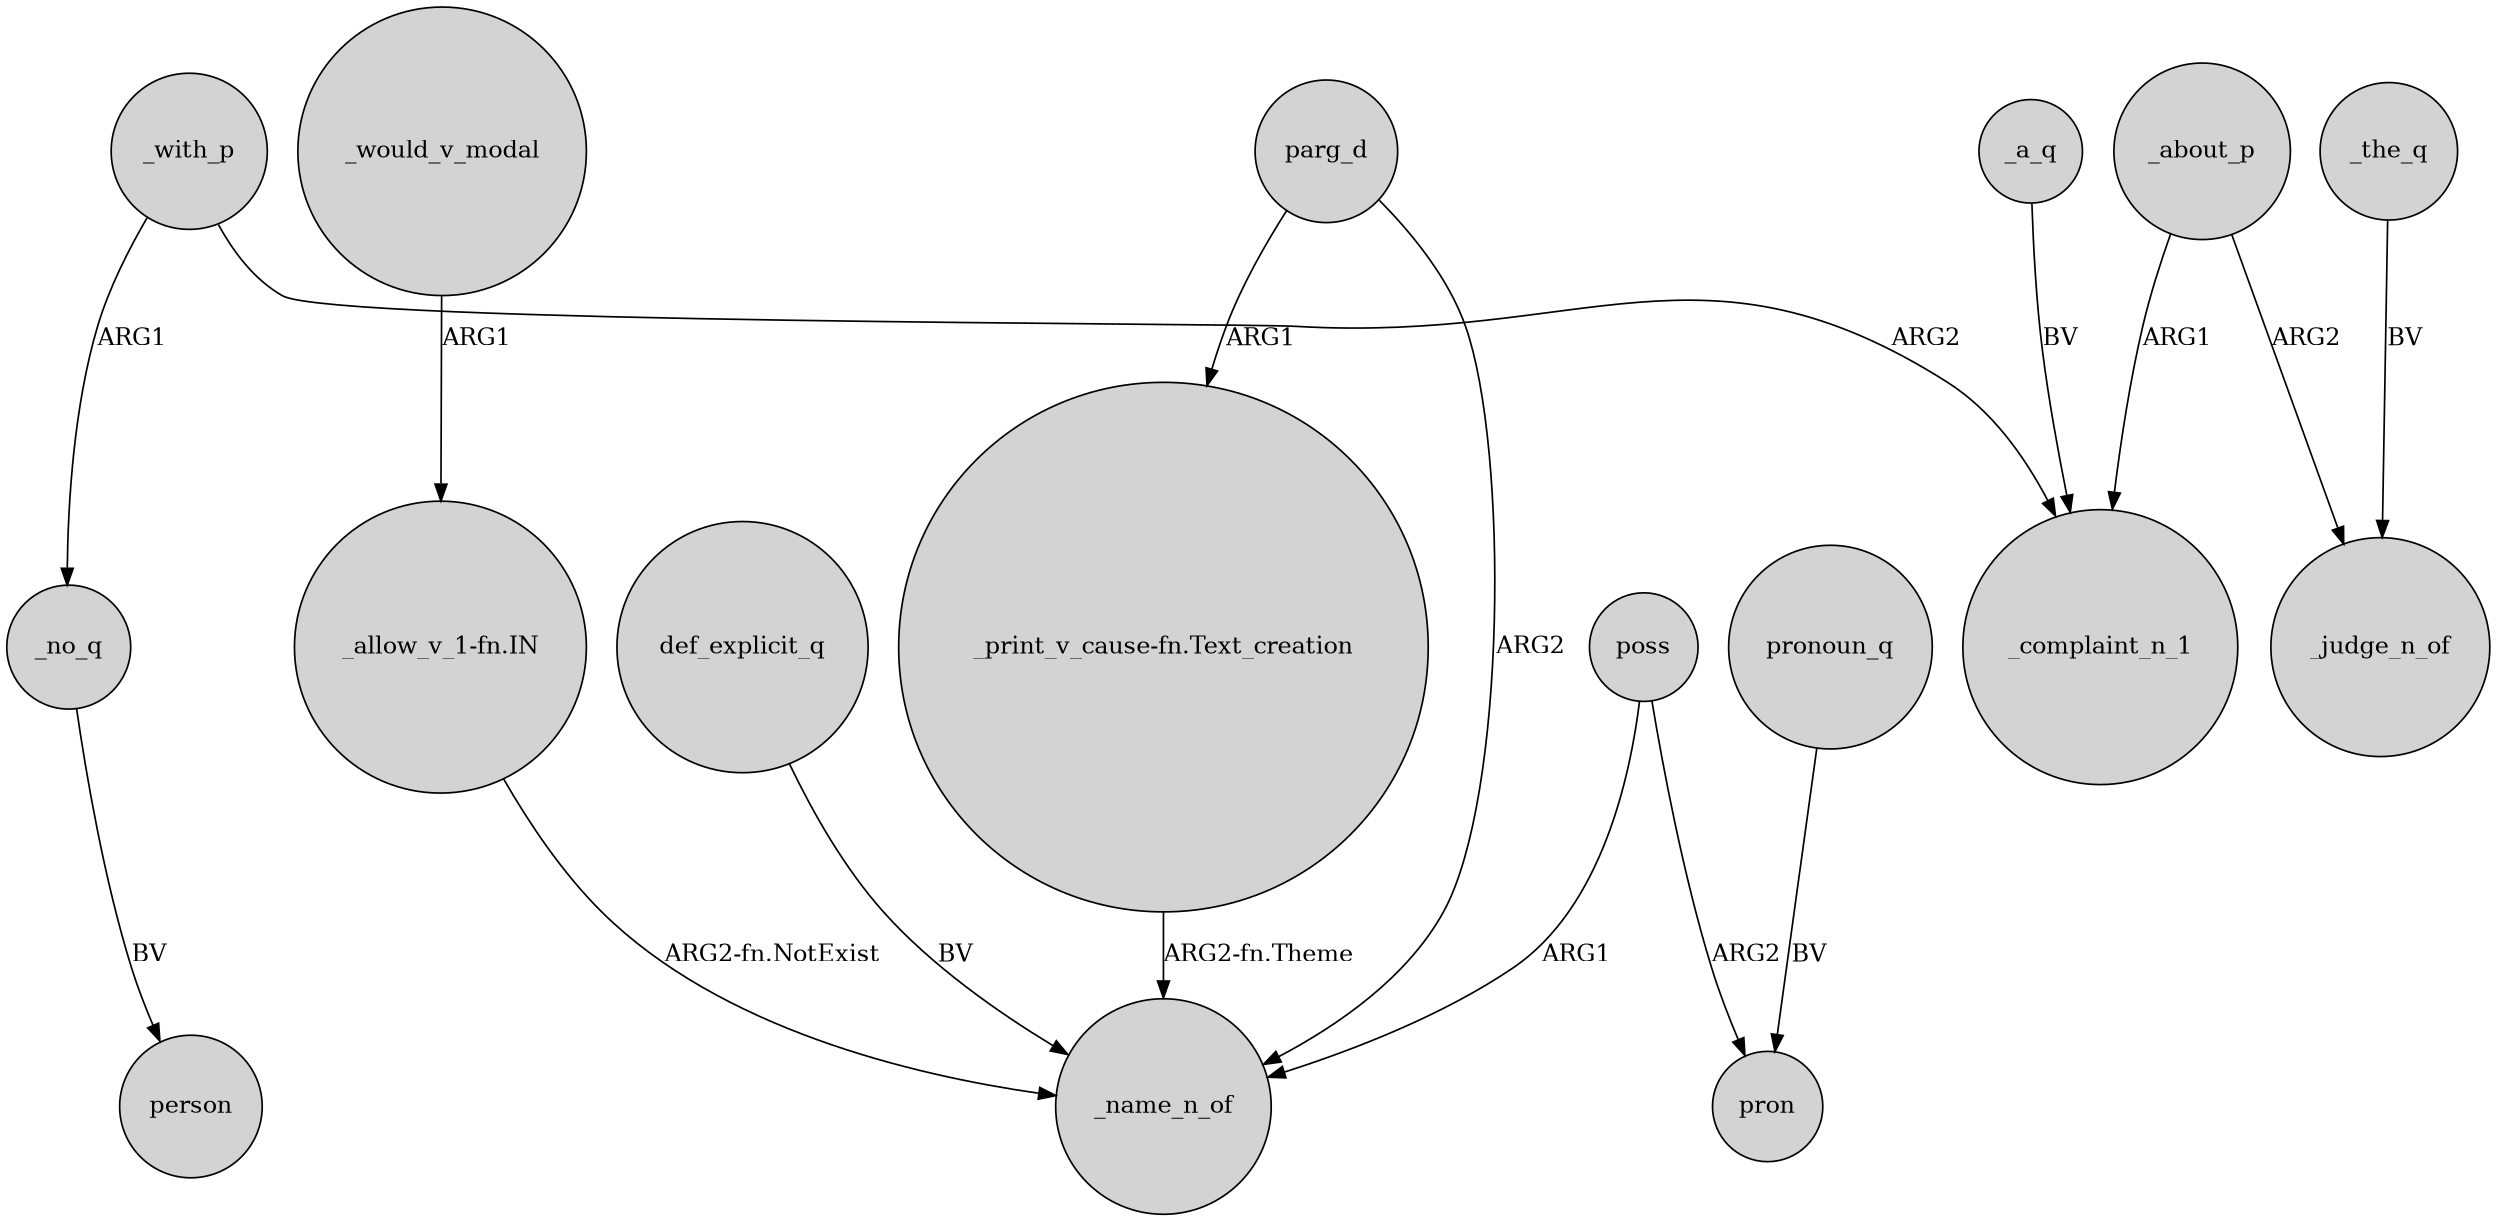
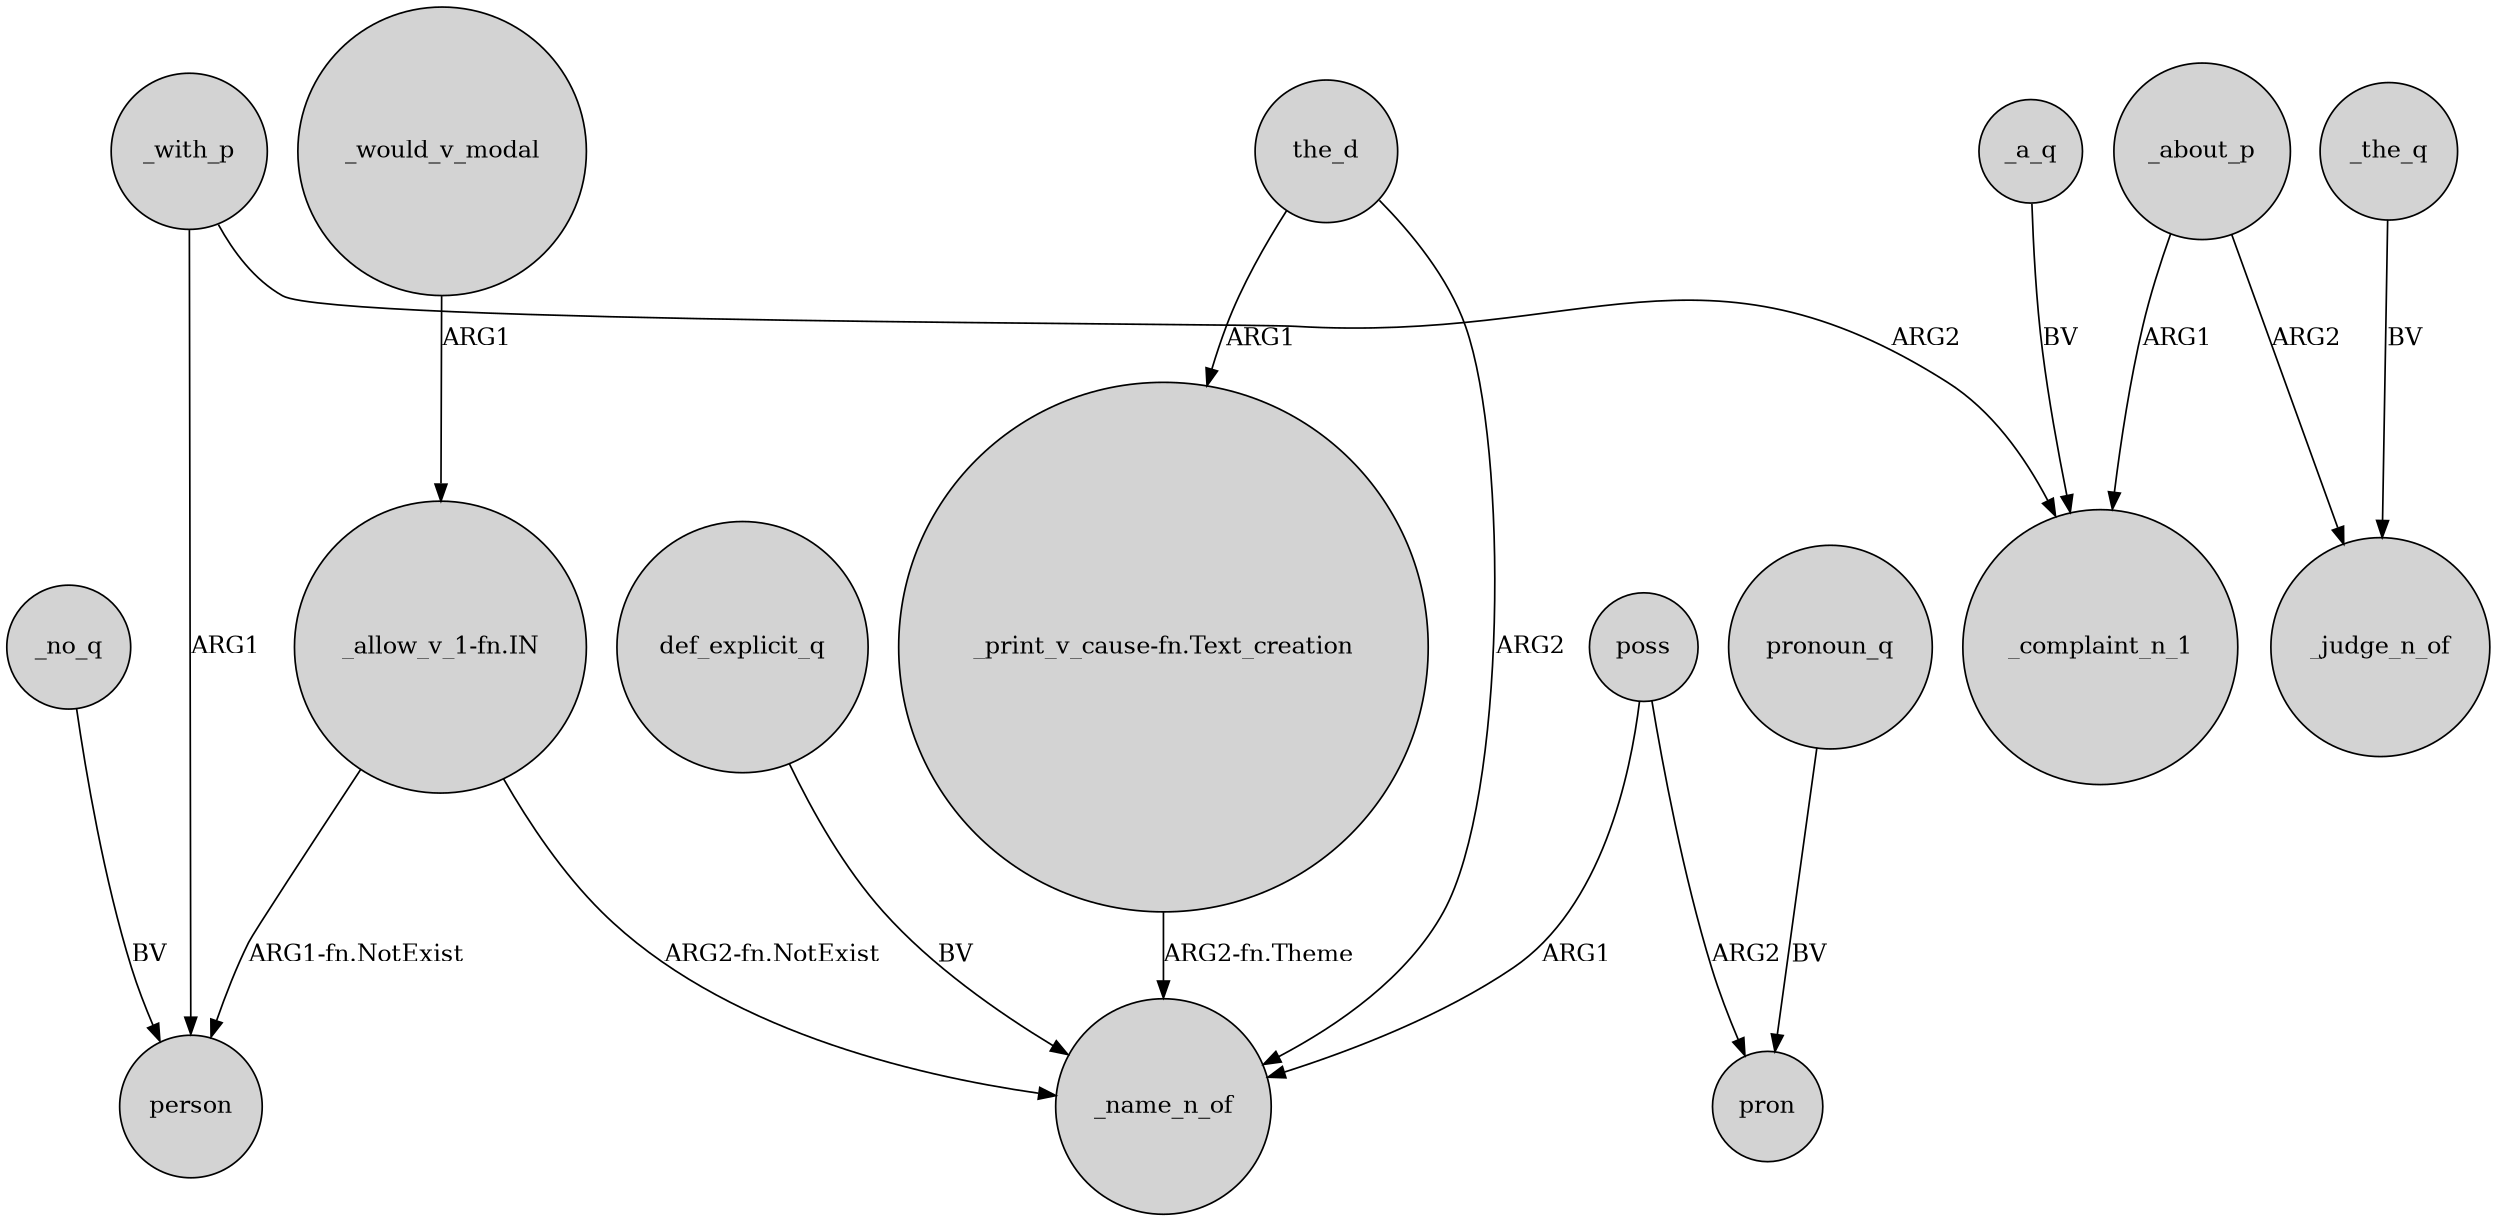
node "parg_d": label "parg_d" -> "the_d"
edge "_with_p" -> "_no_q": now "_with_p" -> "person"
edge "_allow_v_1-fn.IN" -> "person": added, label "ARG1-fn.NotExist"
